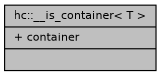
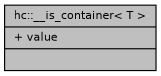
node "hc::__is_container< T >": text "+ container" -> "+ value"
